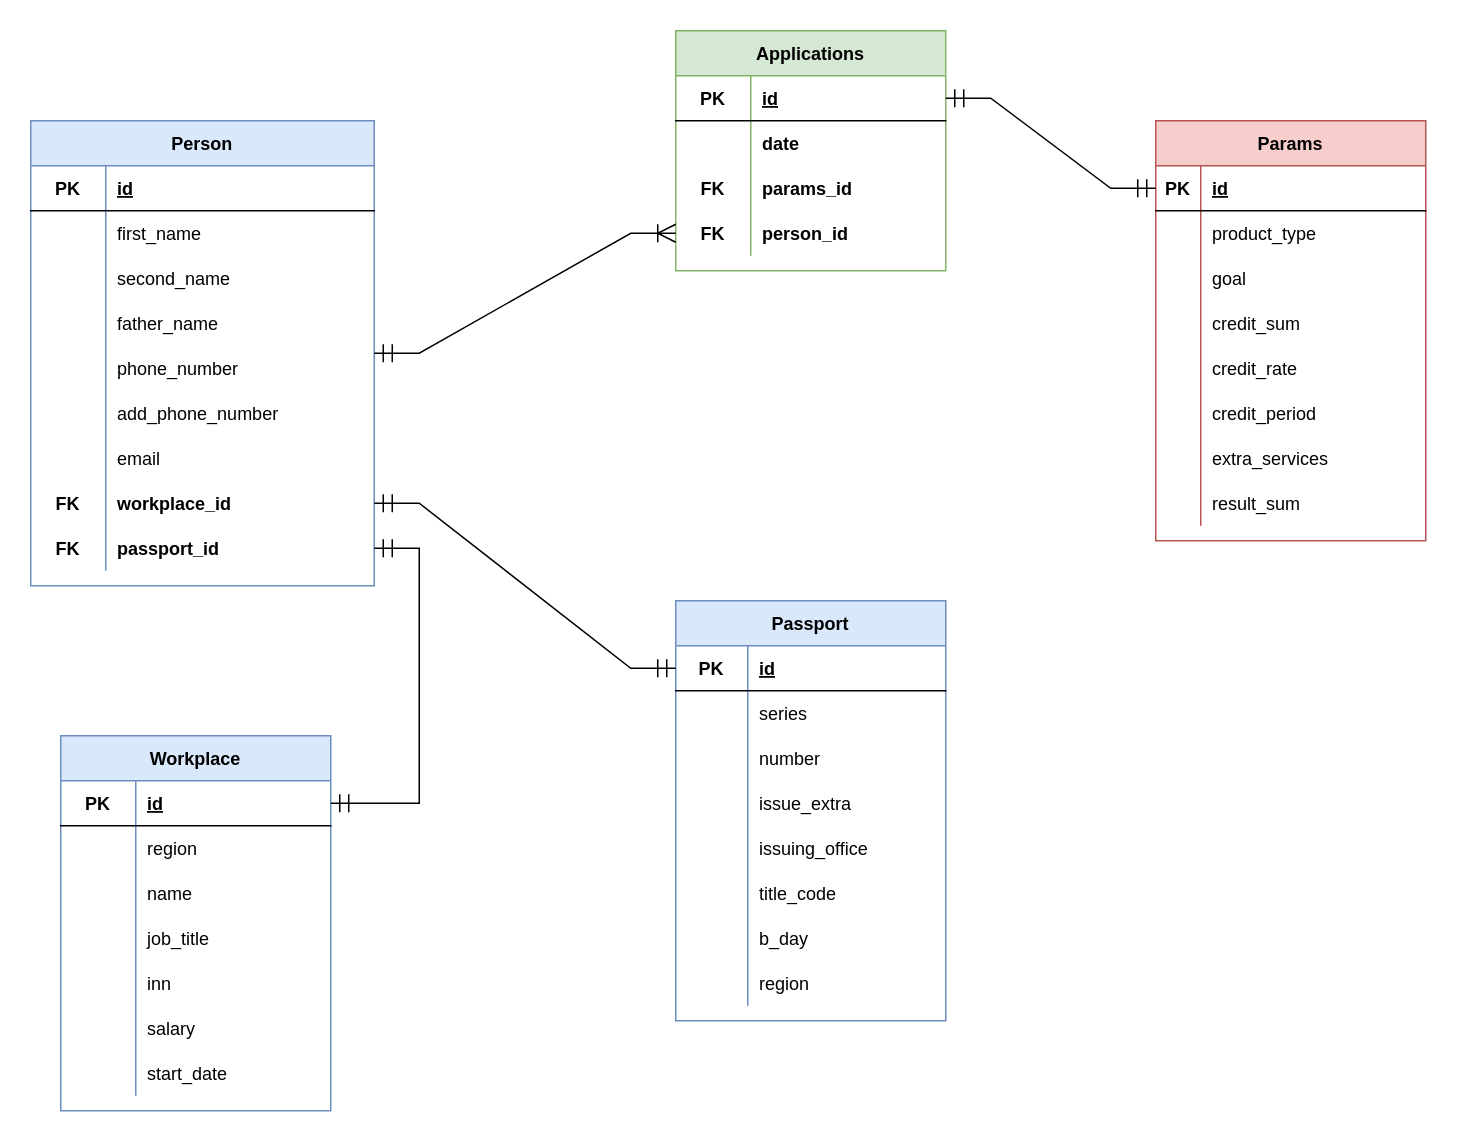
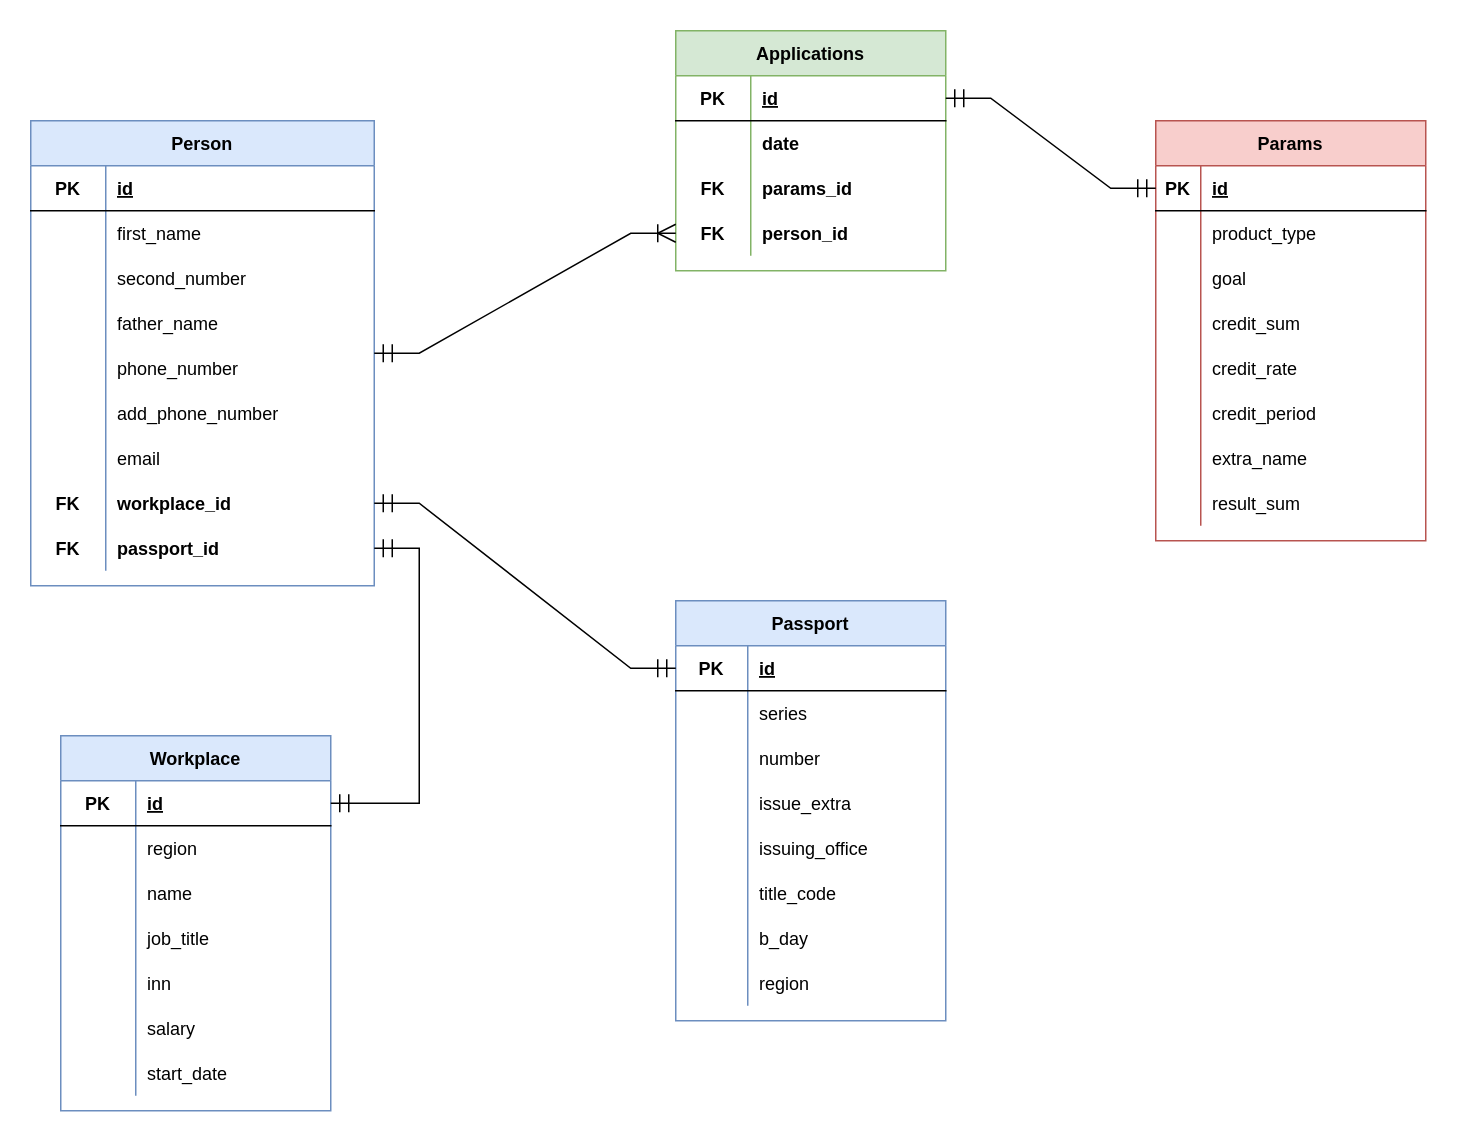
node "second_name": label "second_name" -> "second_number"
node "extra_services": label "extra_services" -> "extra_name"
